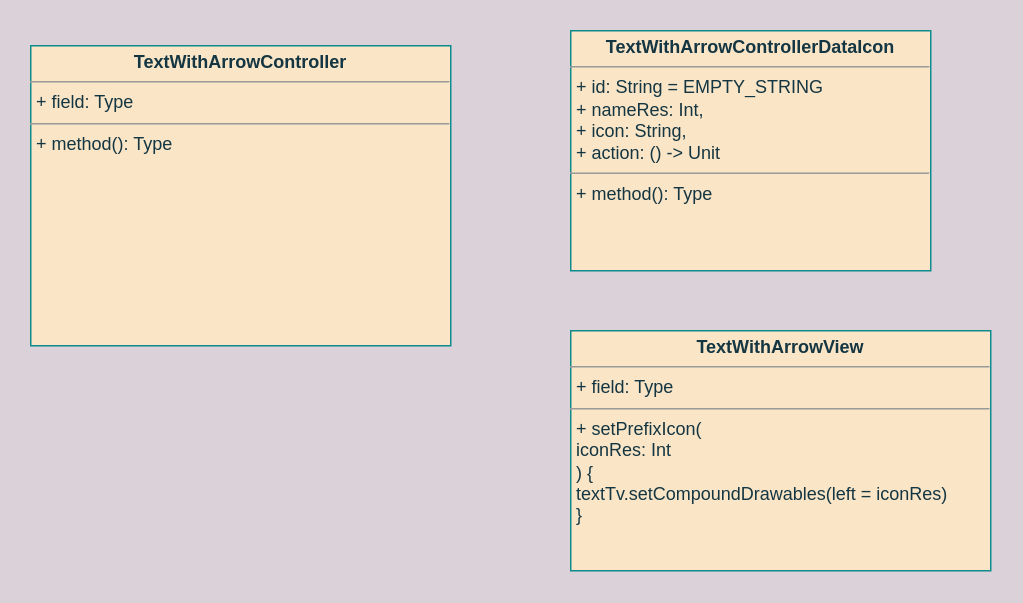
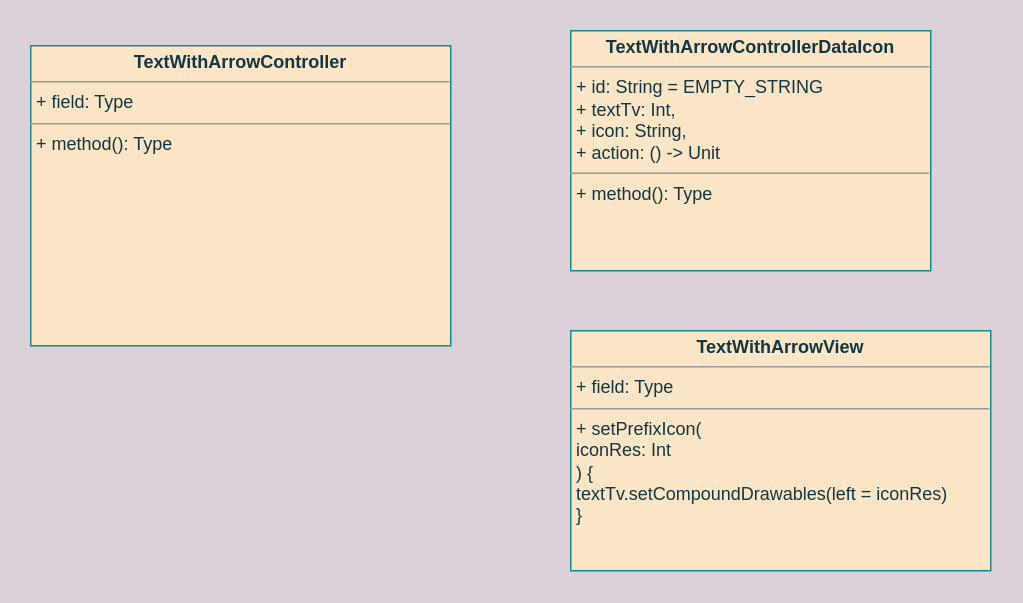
node "TextWithArrowControllerDataIcon + id: String = EMPTY_STRING + nameRes: Int, + icon: String, + action: () -> Unit + method(): Type": label "TextWithArrowControllerDataIcon + id: String = EMPTY_STRING + nameRes: Int, + icon: String, + action: () -> Unit + method(): Type" -> "TextWithArrowControllerDataIcon + id: String = EMPTY_STRING + textTv: Int, + icon: String, + action: () -> Unit + method(): Type"
